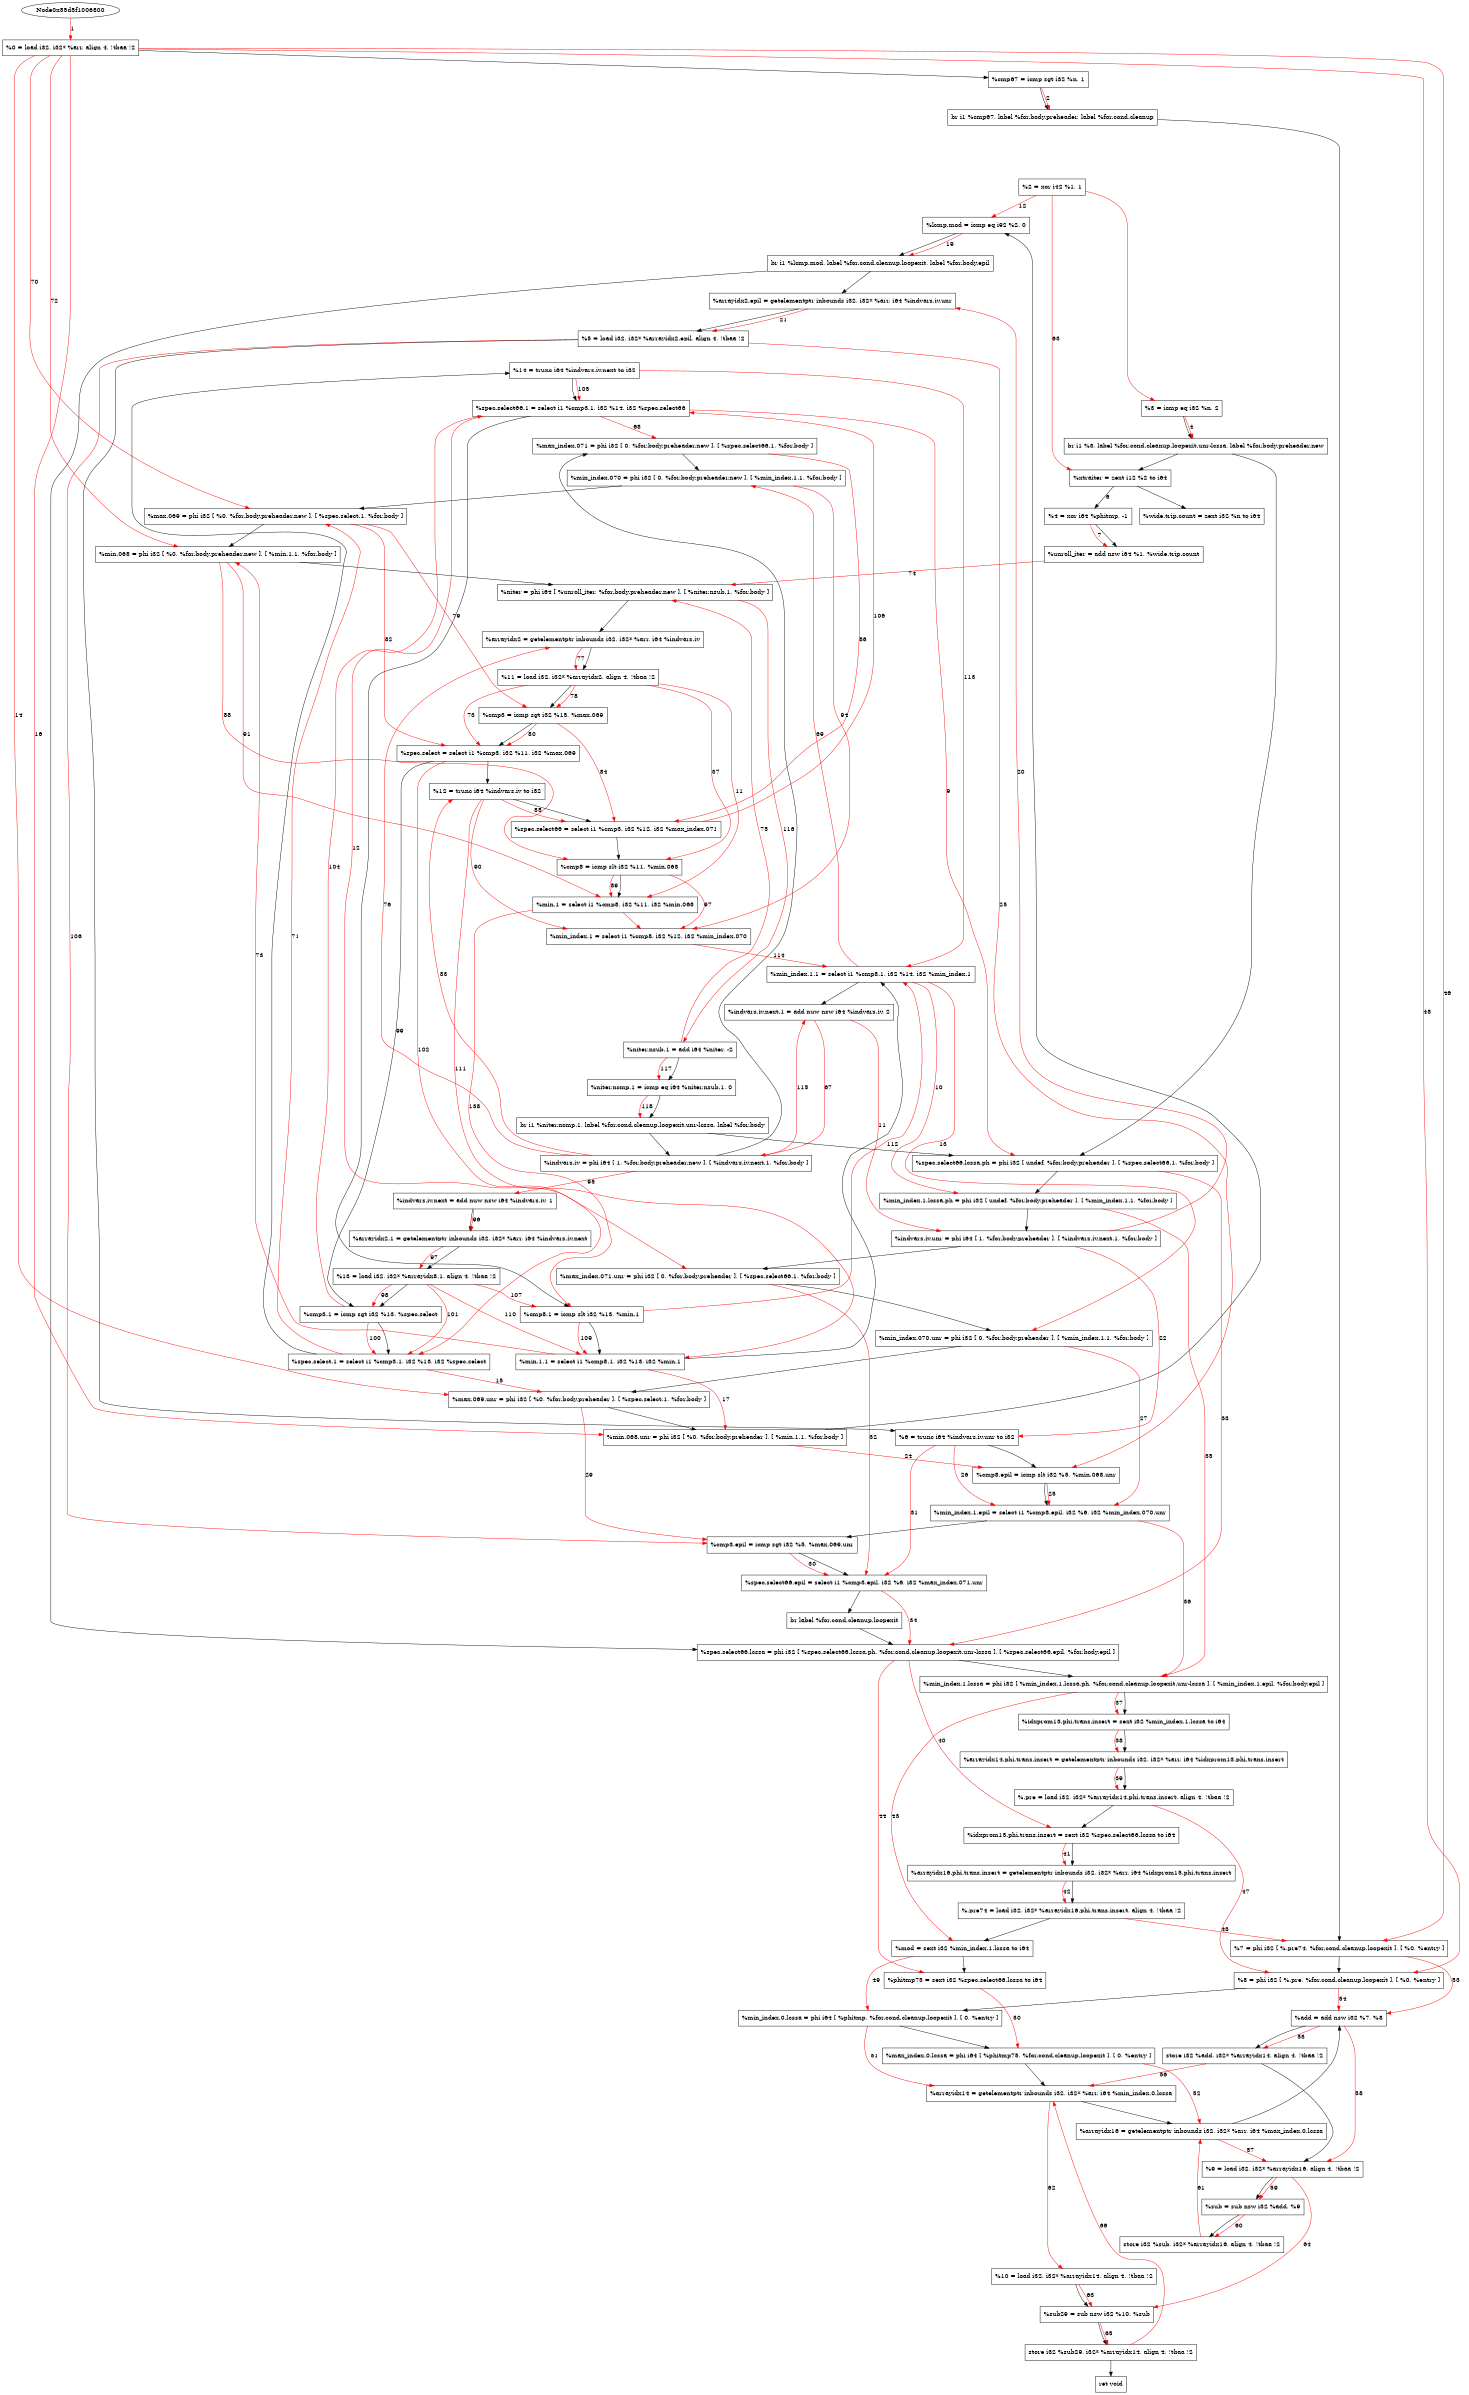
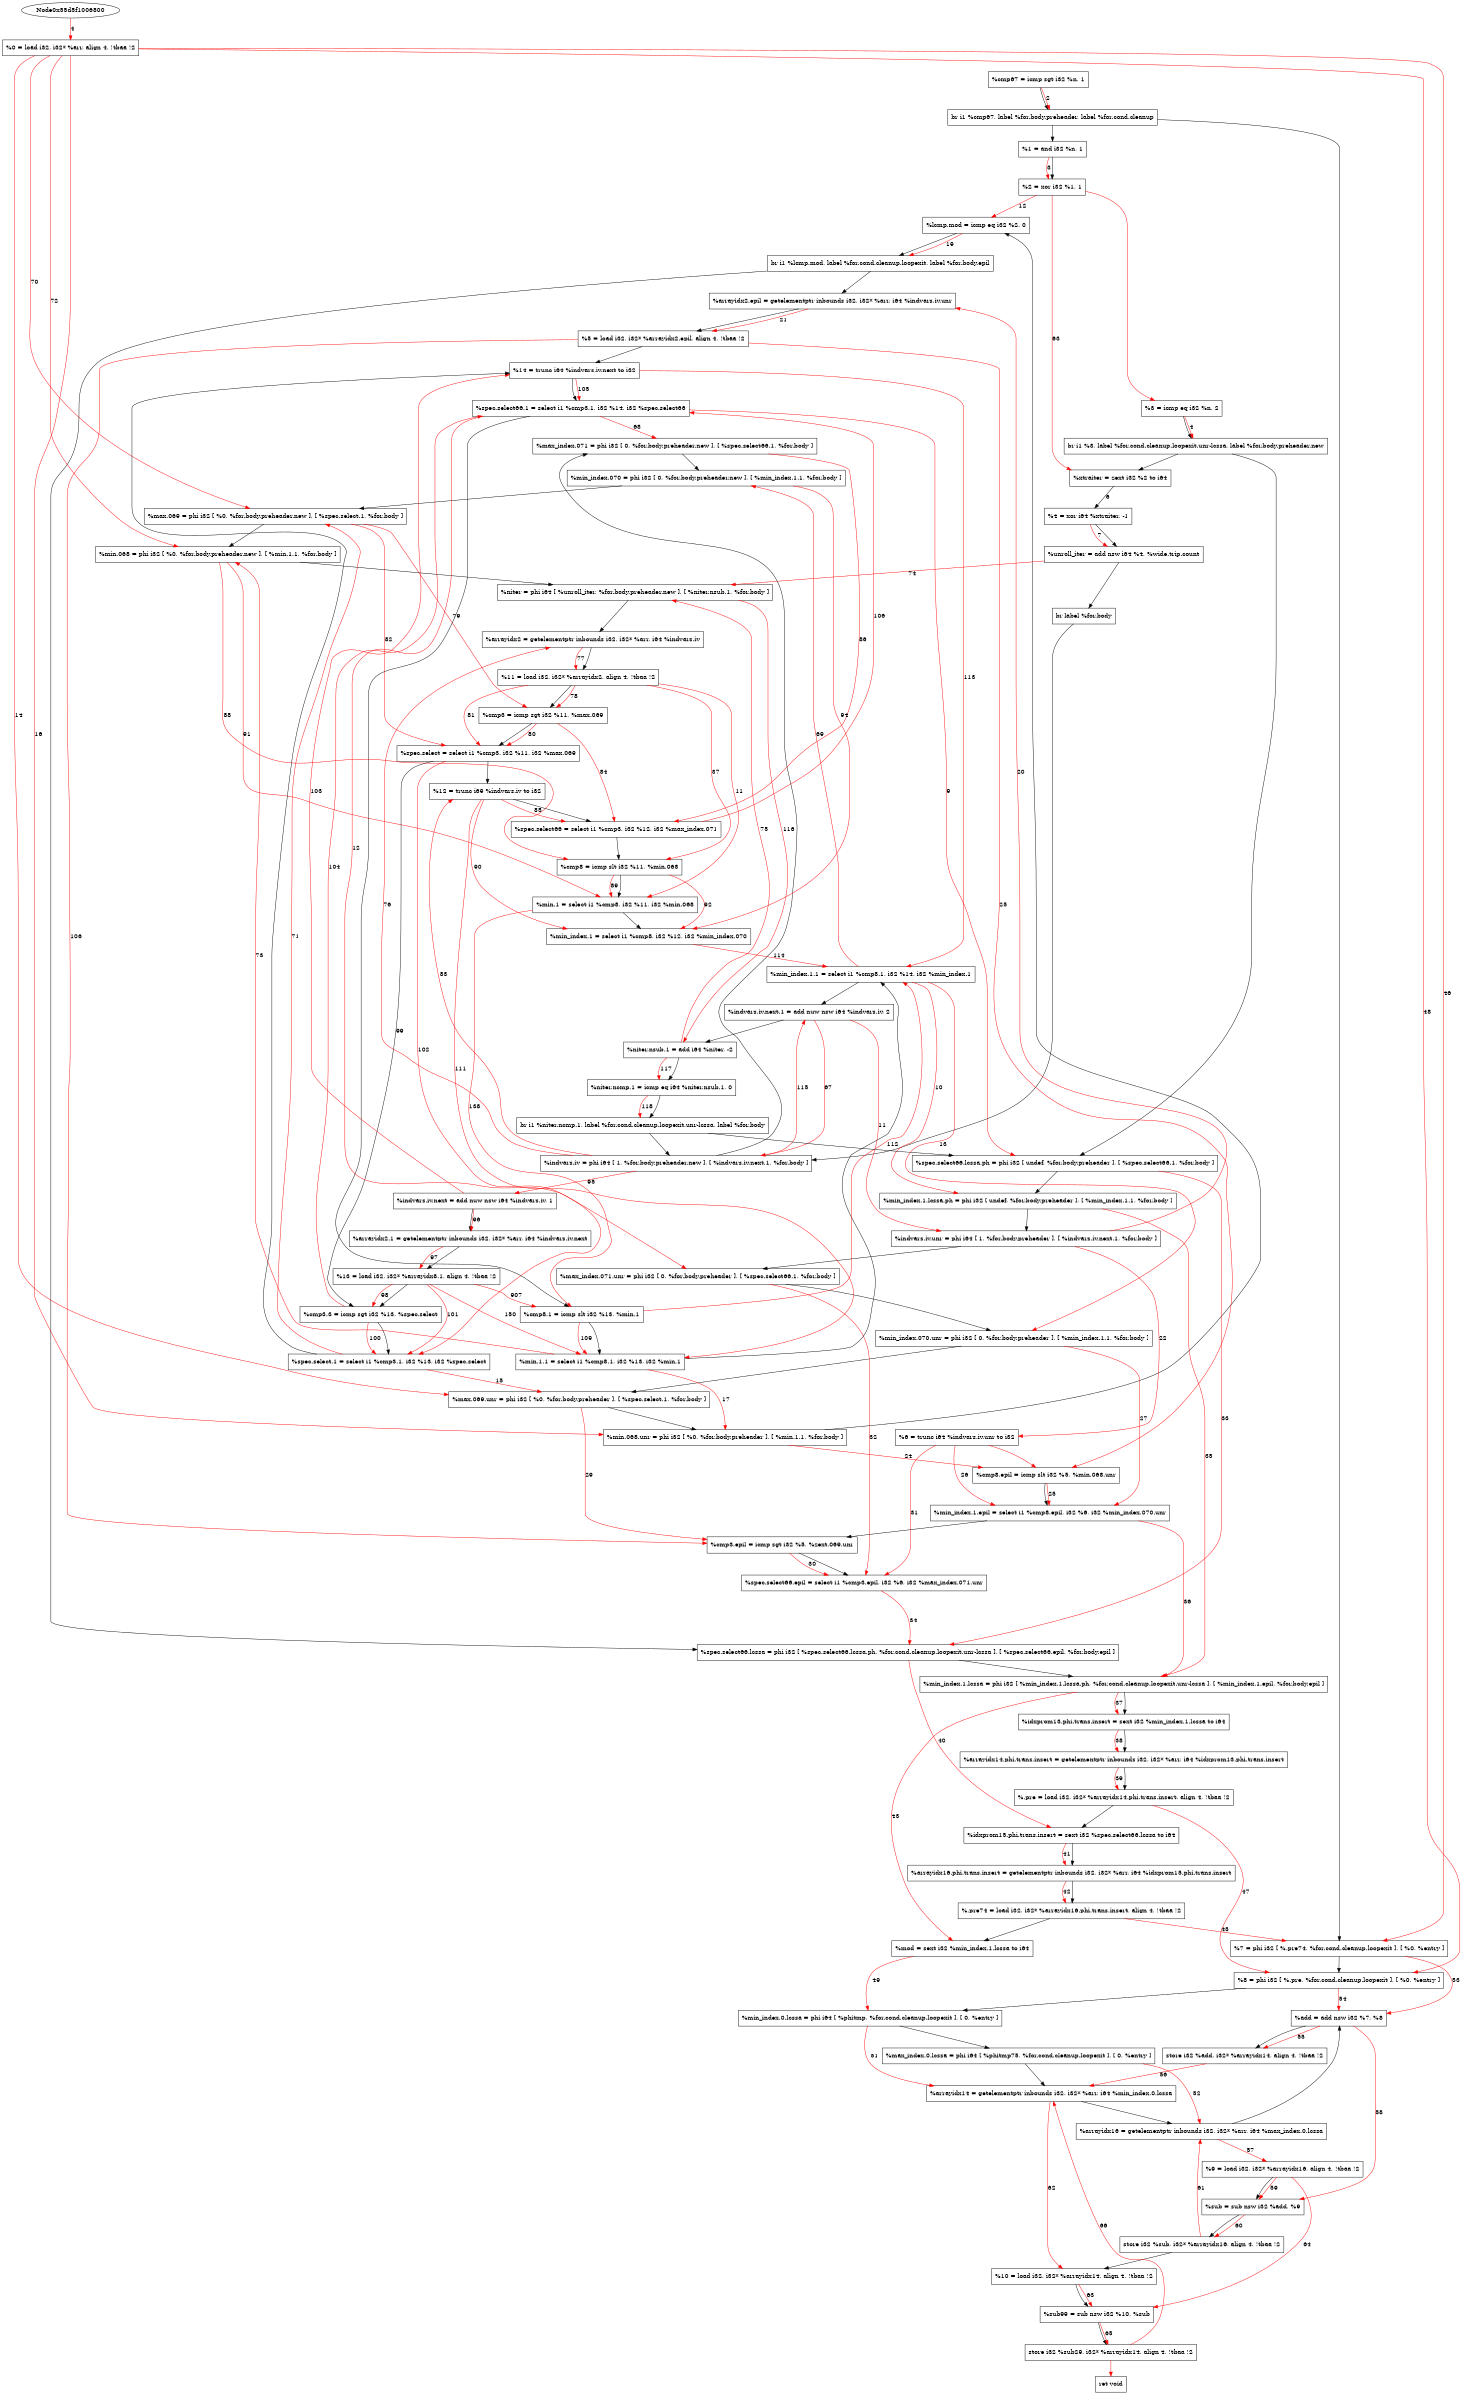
edge "Node0x55d5f1006800" -> "%0 = load i32, i32* %arr, align 4, !tbaa !2": label "1" -> "4"
edge "%0 = load i32, i32* %arr, align 4, !tbaa !2" -> "%cmp67 = icmp sgt i32 %n, 1": removed
node "%1 = and i32 %n, 1": added
node "%2 = xor i42 %1, 1": label "%2 = xor i42 %1, 1" -> "%2 = xor i32 %1, 1"
node "%lcmp.mod = icmp eq i92 %2, 0": label "%lcmp.mod = icmp eq i92 %2, 0" -> "%lcmp.mod = icmp eq i32 %2, 0"
node "%xtraiter = zext i12 %2 to i64": label "%xtraiter = zext i12 %2 to i64" -> "%xtraiter = zext i32 %2 to i64"
node "%4 = xor i64 %phitmp, -1": label "%4 = xor i64 %phitmp, -1" -> "%4 = xor i64 %xtraiter, -1"
node "%wide.trip.count = zext i32 %n to i64": removed
node "%unroll_iter = add nsw i64 %1, %wide.trip.count": label "%unroll_iter = add nsw i64 %1, %wide.trip.count" -> "%unroll_iter = add nsw i64 %4, %wide.trip.count"
node "br label %for.body": added
edge "%11 = load i32, i32* %arrayidx2, align 4, !tbaa !2" -> "%spec.select = select i1 %cmp3, i32 %11, i32 %max.069": label "73" -> "81"
node "%cmp3 = icmp sgt i32 %15, %max.069": label "%cmp3 = icmp sgt i32 %15, %max.069" -> "%cmp3 = icmp sgt i32 %11, %max.069"
edge "%indvars.iv.next = add nuw nsw i64 %indvars.iv, 1" -> "%14 = trunc i64 %indvars.iv.next to i32": added, label "103"
node "%12 = trunc i64 %indvars.iv to i32": label "%12 = trunc i64 %indvars.iv to i32" -> "%12 = trunc i69 %indvars.iv to i32"
edge "%cmp8 = icmp slt i32 %11, %min.068" -> "%min_index.1 = select i1 %cmp8, i32 %12, i32 %min_index.070": label "97" -> "92"
edge "%min.1 = select i1 %cmp8, i32 %11, i32 %min.068" -> "%min_index.1 = select i1 %cmp8, i32 %12, i32 %min_index.070": color red -> black
edge "%indvars.iv.next.1 = add nuw nsw i64 %indvars.iv, 2" -> "%niter.nsub.1 = add i64 %niter, -2": added
edge "%5 = load i32, i32* %arrayidx2.epil, align 4, !tbaa !2" -> "%6 = trunc i64 %indvars.iv.unr to i32": now "%5 = load i32, i32* %arrayidx2.epil, align 4, !tbaa !2" -> "%14 = trunc i64 %indvars.iv.next to i32"
edge "%13 = load i32, i32* %arrayidx8.1, align 4, !tbaa !2" -> "%cmp8.1 = icmp slt i32 %13, %min.1": label "107" -> "907"
node "%cmp3.1 = icmp sgt i32 %13, %spec.select": label "%cmp3.1 = icmp sgt i32 %13, %spec.select" -> "%cmp3.3 = icmp sgt i32 %13, %spec.select"
edge "%13 = load i32, i32* %arrayidx8.1, align 4, !tbaa !2" -> "%min.1.1 = select i1 %cmp8.1, i32 %13, i32 %min.1": label "110" -> "150"
edge "%6 = trunc i64 %indvars.iv.unr to i32" -> "%cmp8.epil = icmp slt i32 %5, %min.068.unr": color black -> red
node "%cmp3.epil = icmp sgt i32 %5, %max.069.unr": label "%cmp3.epil = icmp sgt i32 %5, %max.069.unr" -> "%cmp3.epil = icmp sgt i32 %5, %zext.069.unr"
node "br label %for.cond.cleanup.loopexit": removed
node "%phitmp75 = sext i32 %spec.select66.lcssa to i64": removed
edge "%add = add nsw i32 %7, %8" -> "%9 = load i32, i32* %arrayidx16, align 4, !tbaa !2": now "%add = add nsw i32 %7, %8" -> "%sub = sub nsw i32 %add, %9"
edge "store i32 %add, i32* %arrayidx14, align 4, !tbaa !2" -> "%9 = load i32, i32* %arrayidx16, align 4, !tbaa !2": removed
edge "store i32 %sub, i32* %arrayidx16, align 4, !tbaa !2" -> "%10 = load i32, i32* %arrayidx14, align 4, !tbaa !2": added
node "%sub29 = sub nsw i32 %10, %sub": label "%sub29 = sub nsw i32 %10, %sub" -> "%sub99 = sub nsw i32 %10, %sub"
edge "store i32 %sub29, i32* %arrayidx14, align 4, !tbaa !2" -> "ret void": color black -> red
